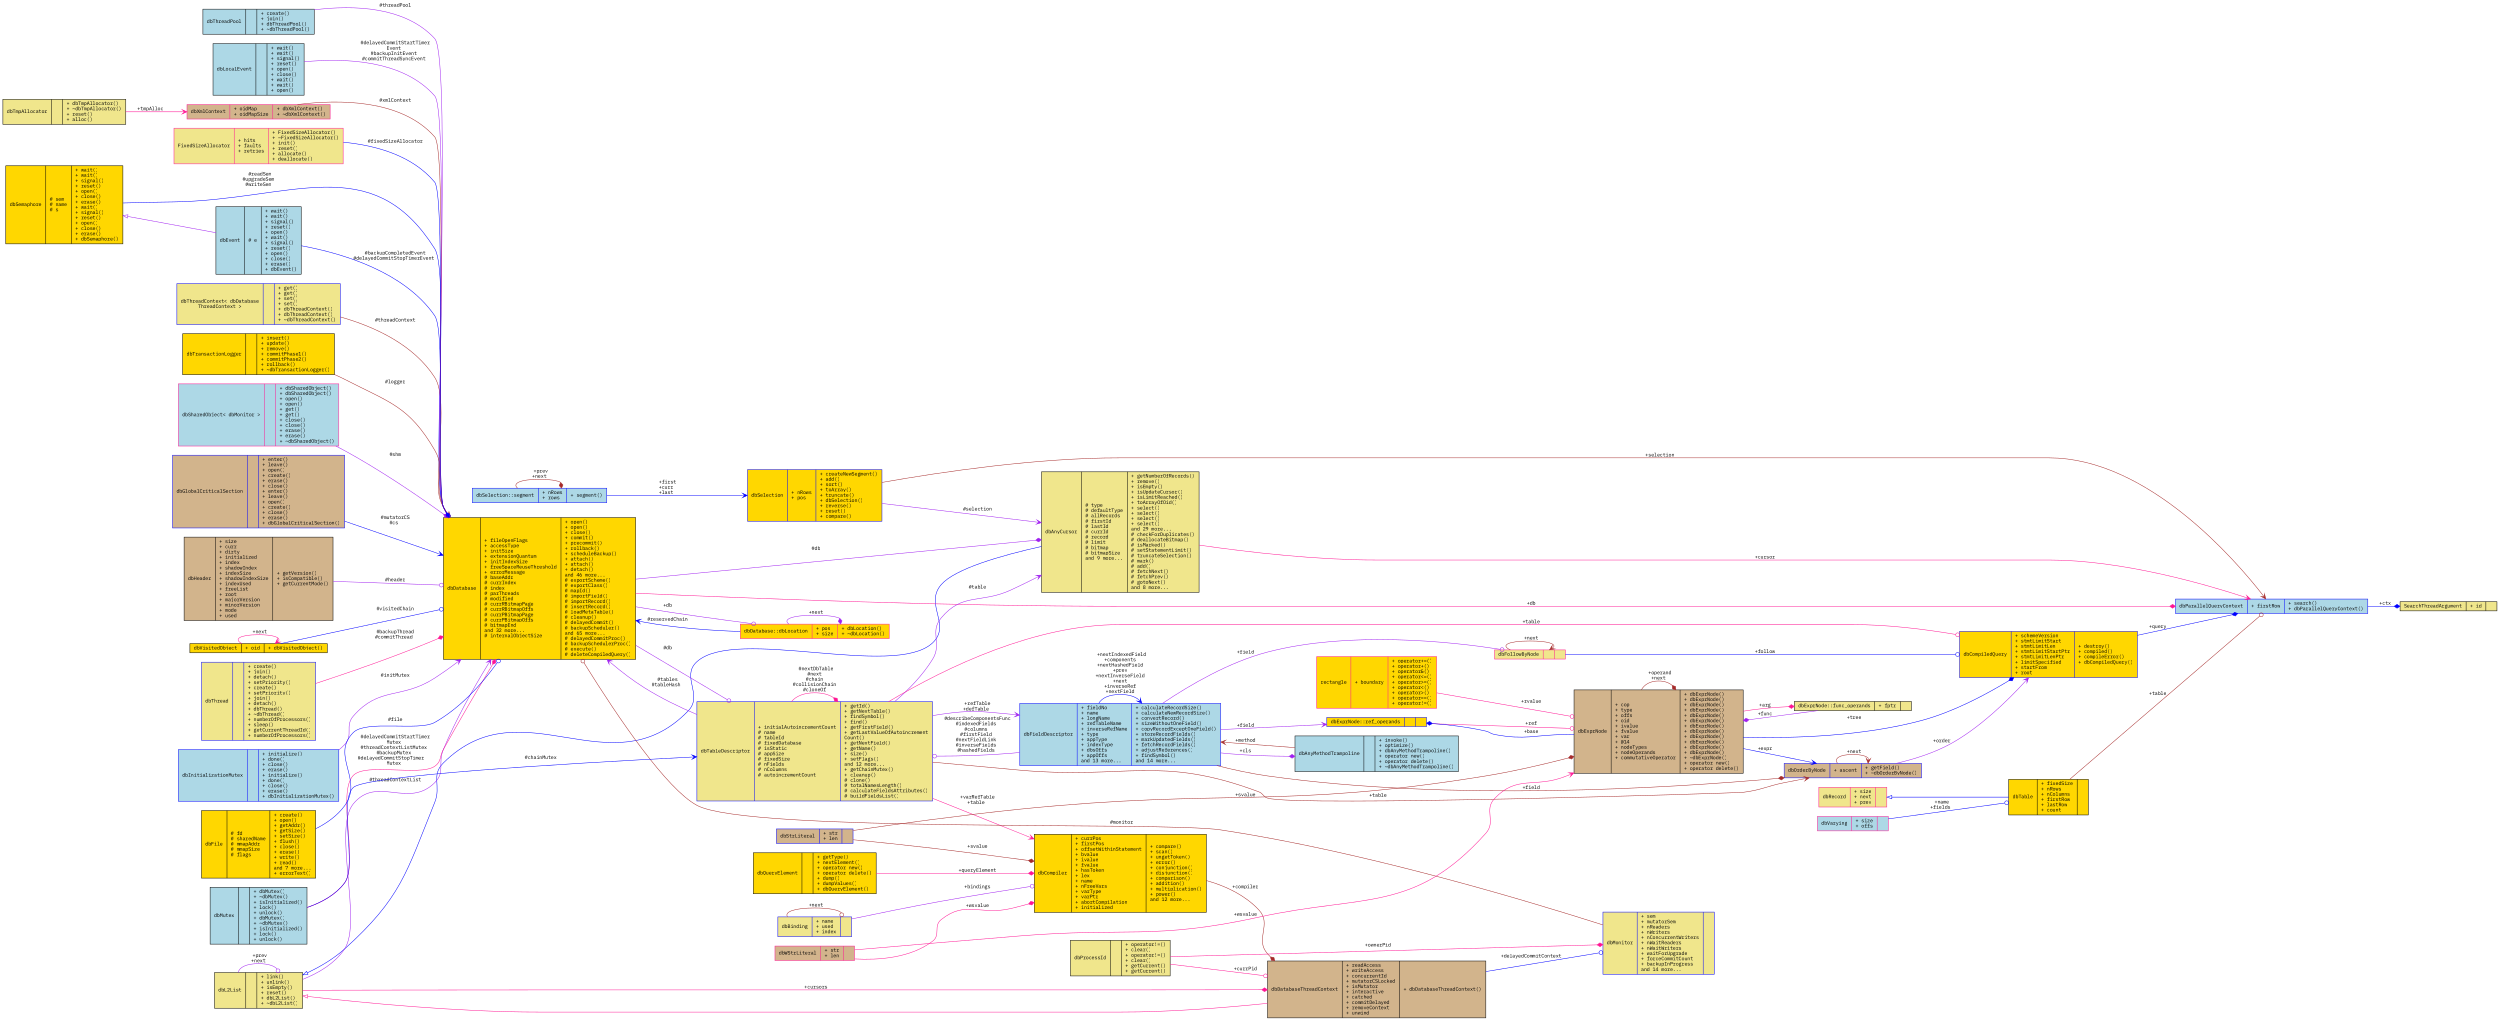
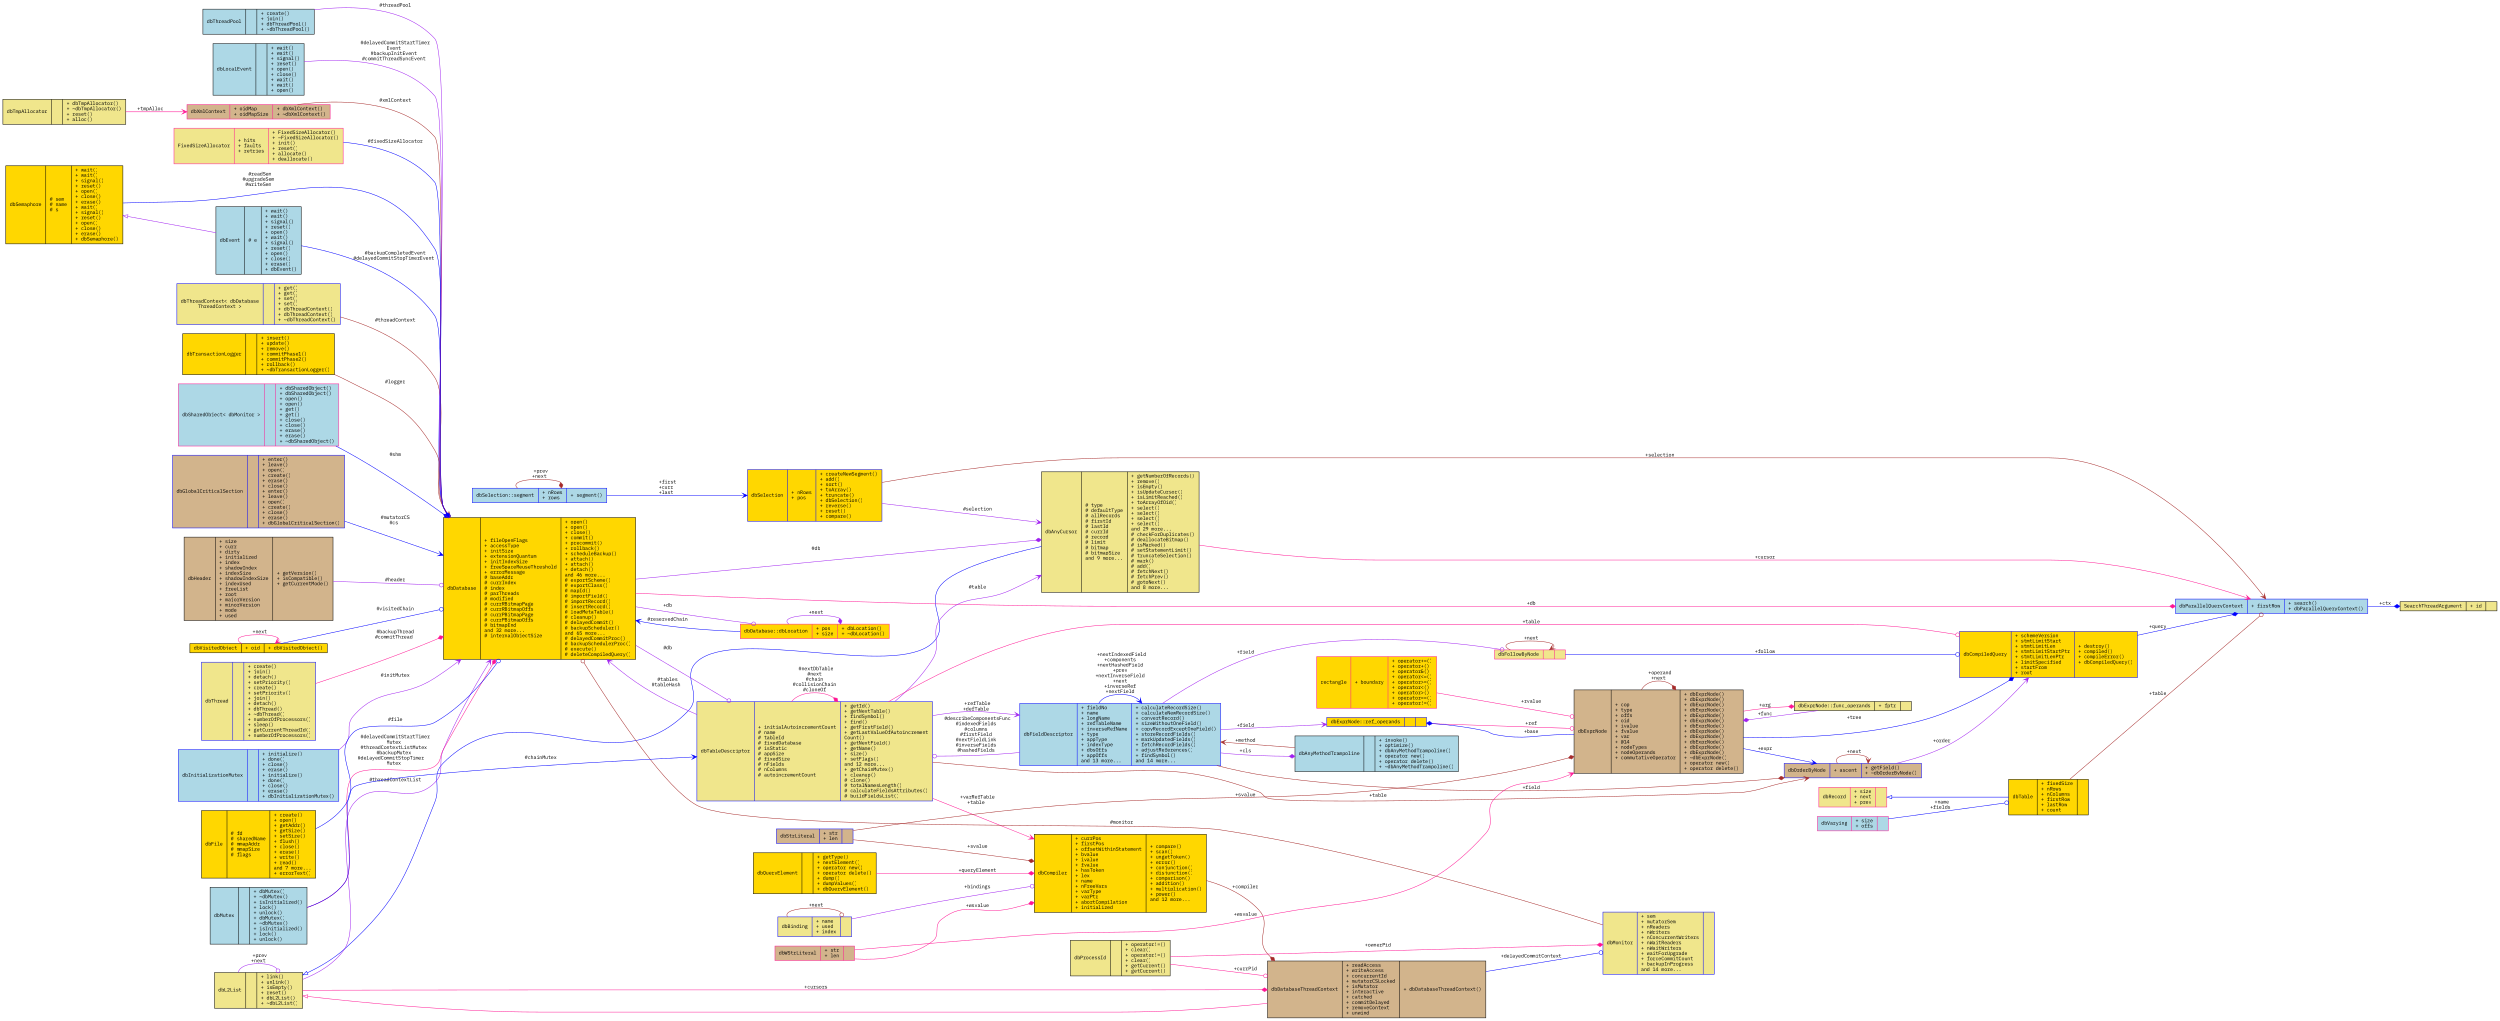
edge "dbSharedObject< dbMonitor >" -> "dbDatabase": color purple -> blue
